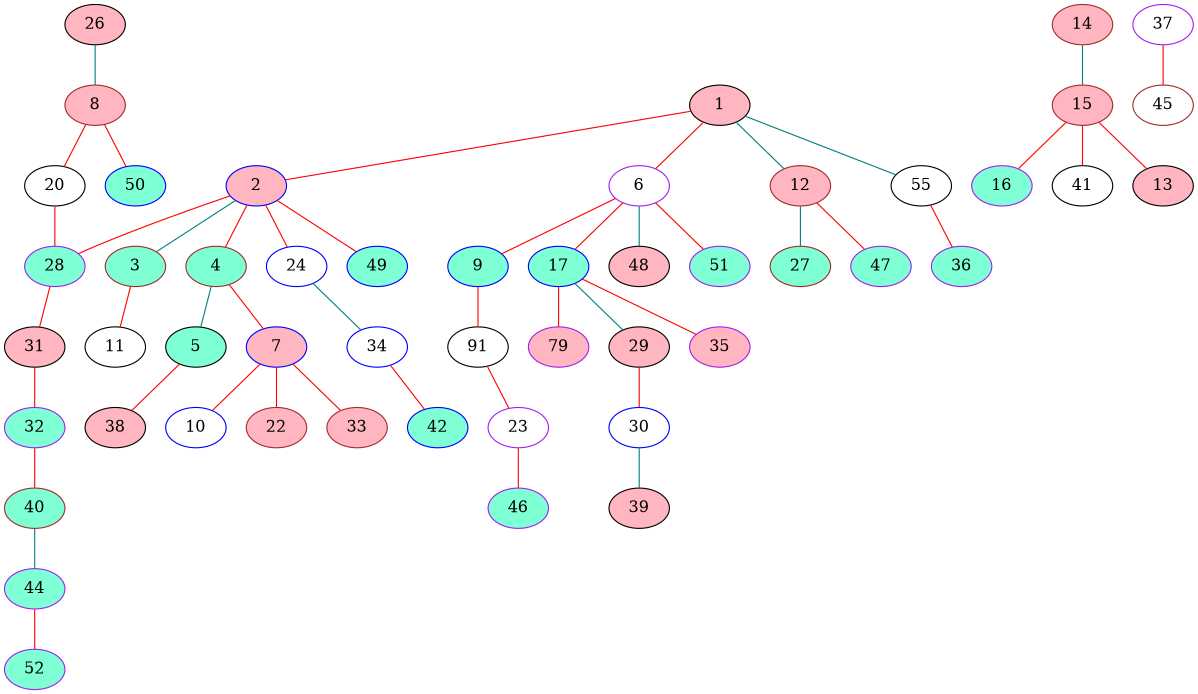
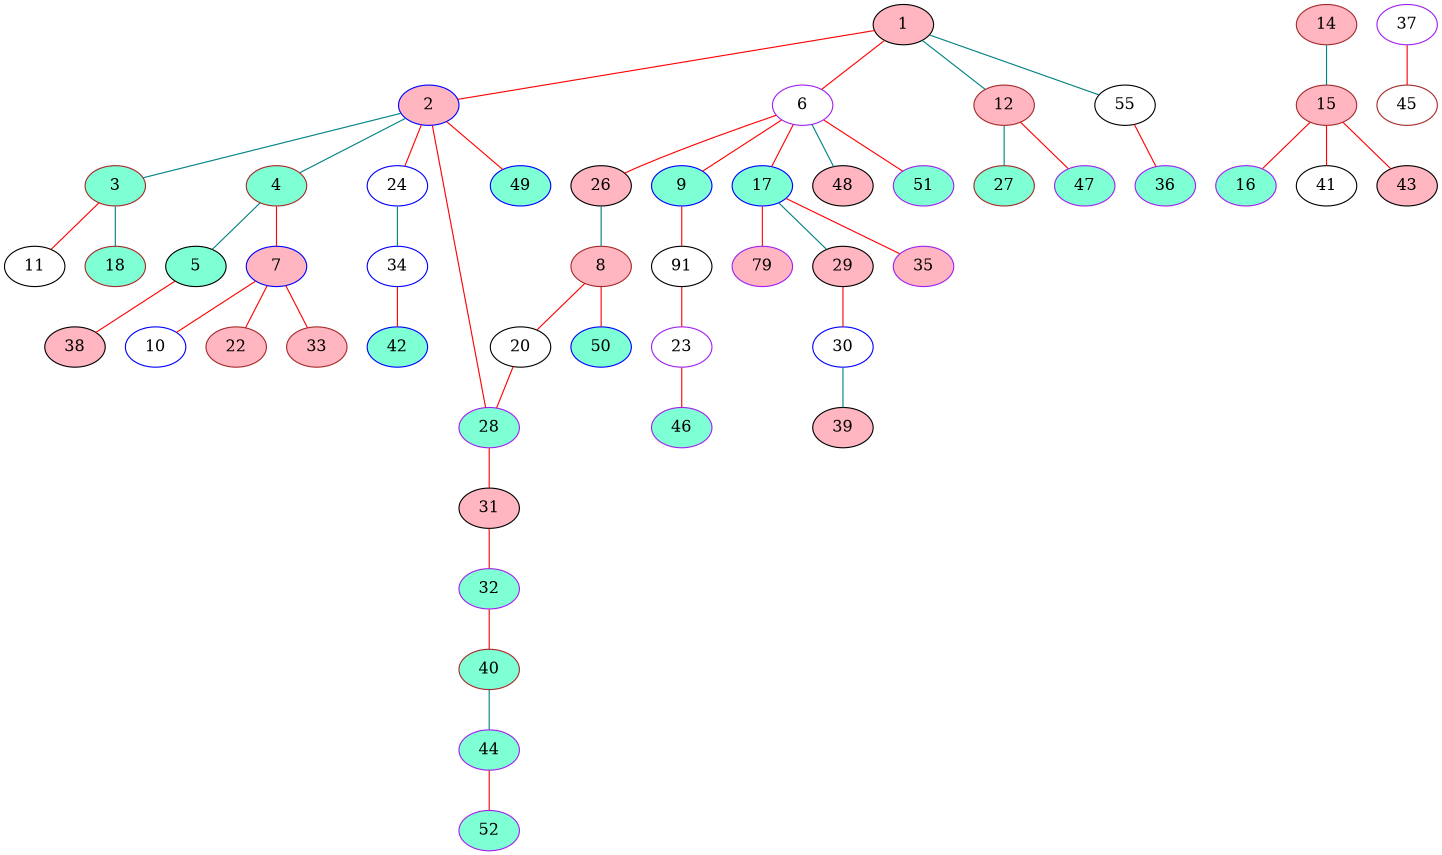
edge "6" -- "26": added
node "13": label "13" -> "43"
edge "2" -- "4": color red -> teal
node "18": added
